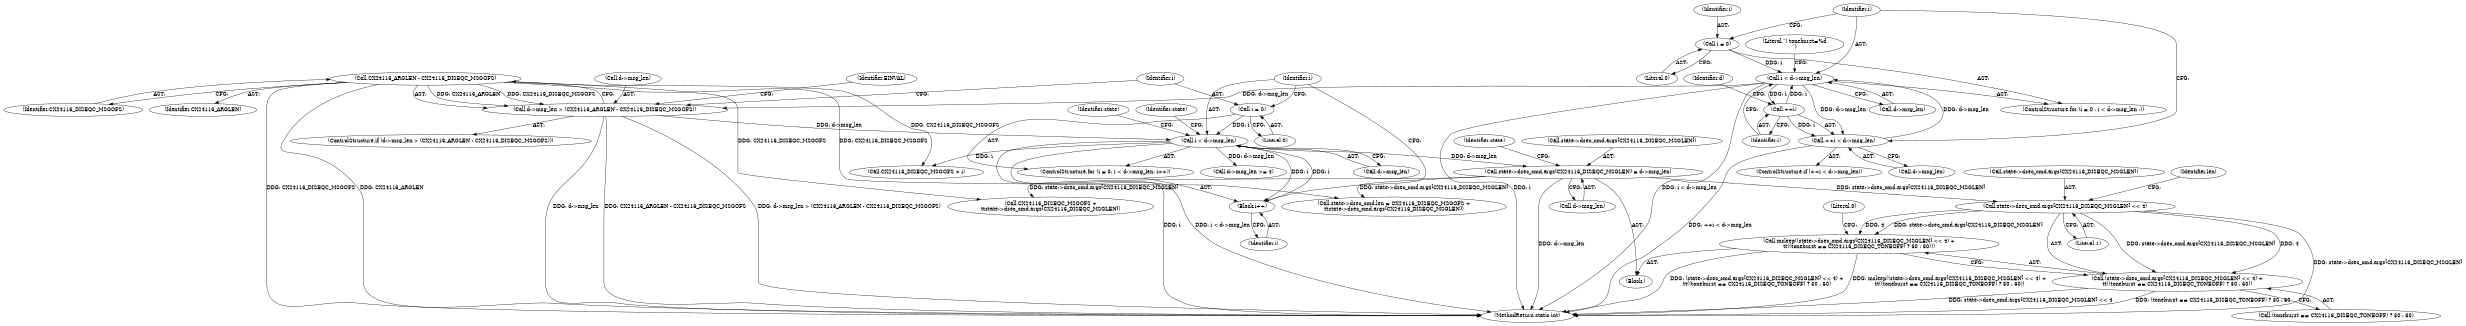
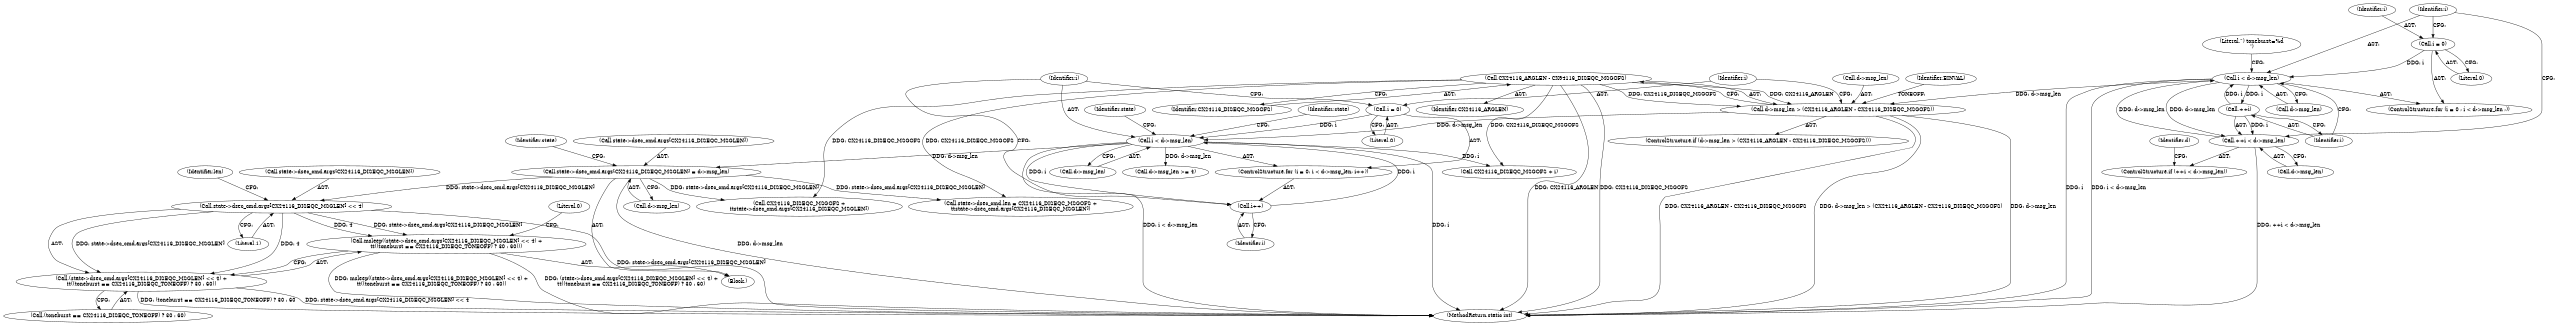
node "(Call,CX24116_ARGLEN - CX24116_DISEQC_MSGOFS)": label "(Call,CX24116_ARGLEN - CX24116_DISEQC_MSGOFS)" -> "(Call,CX24116_ARGLEN - CX94116_DISEQC_MSGOFS)"
edge "(Identifier,d)" -> "(Call,++i)": now "(Identifier,d)" -> "(ControlStructure,if (++i < d->msg_len))"
edge "(Identifier,EINVAL)" -> "(Call,d->msg_len > (CX24116_ARGLEN - CX24116_DISEQC_MSGOFS))": label "CFG: " -> "TONEOFF: "
node "(Block,i++)": label "(Block,i++)" -> "(Call,i++)"
